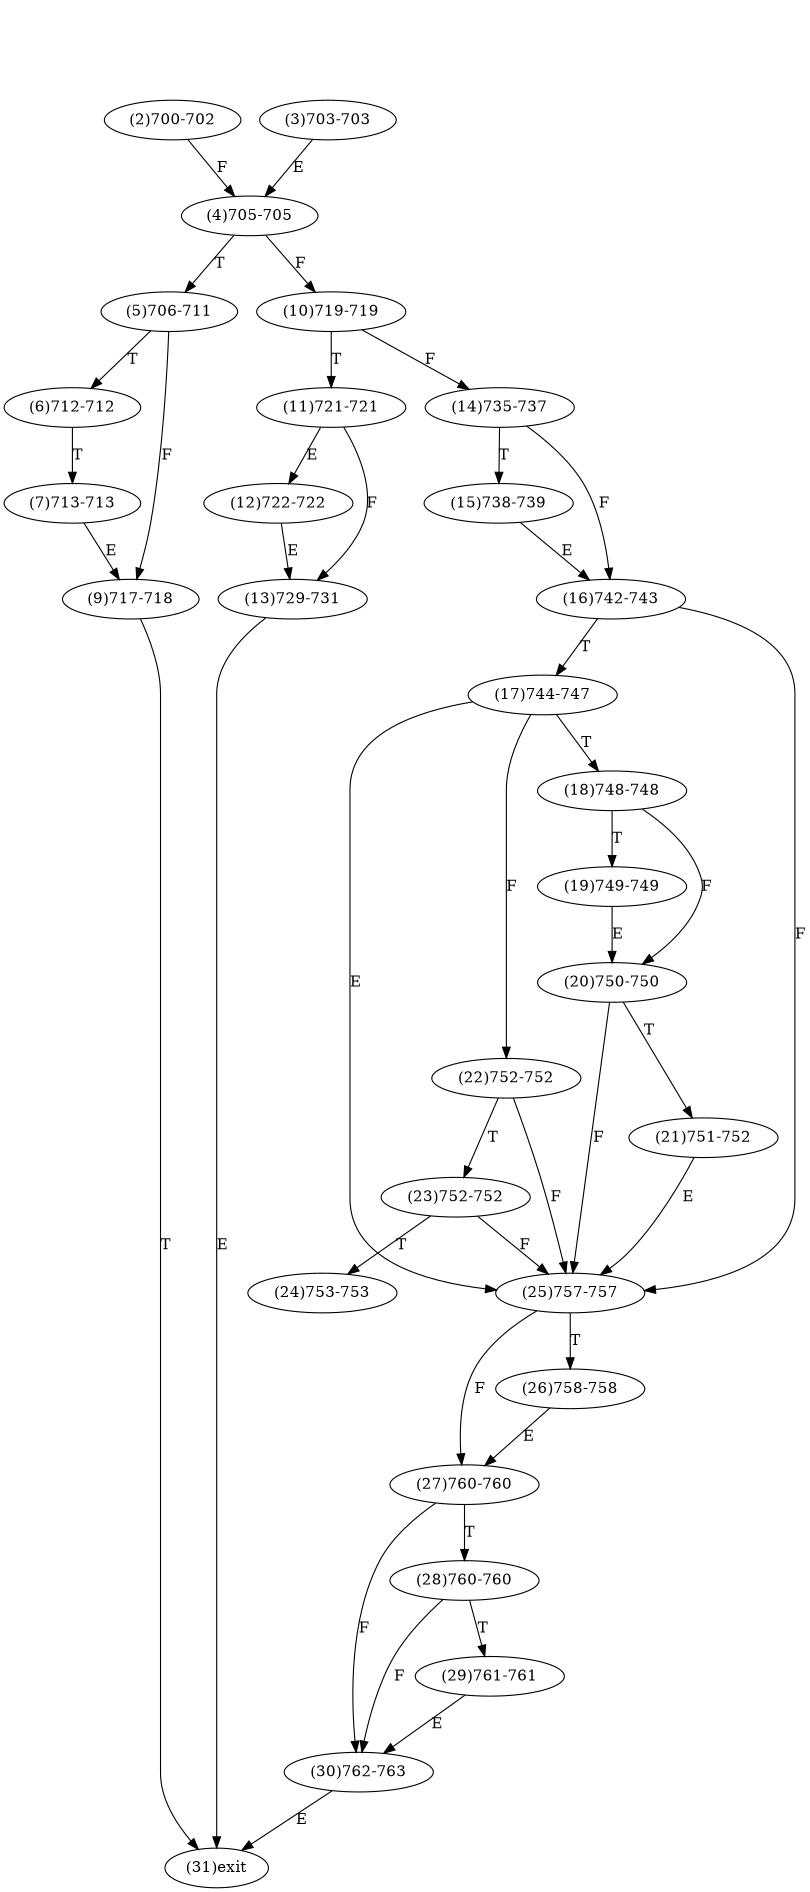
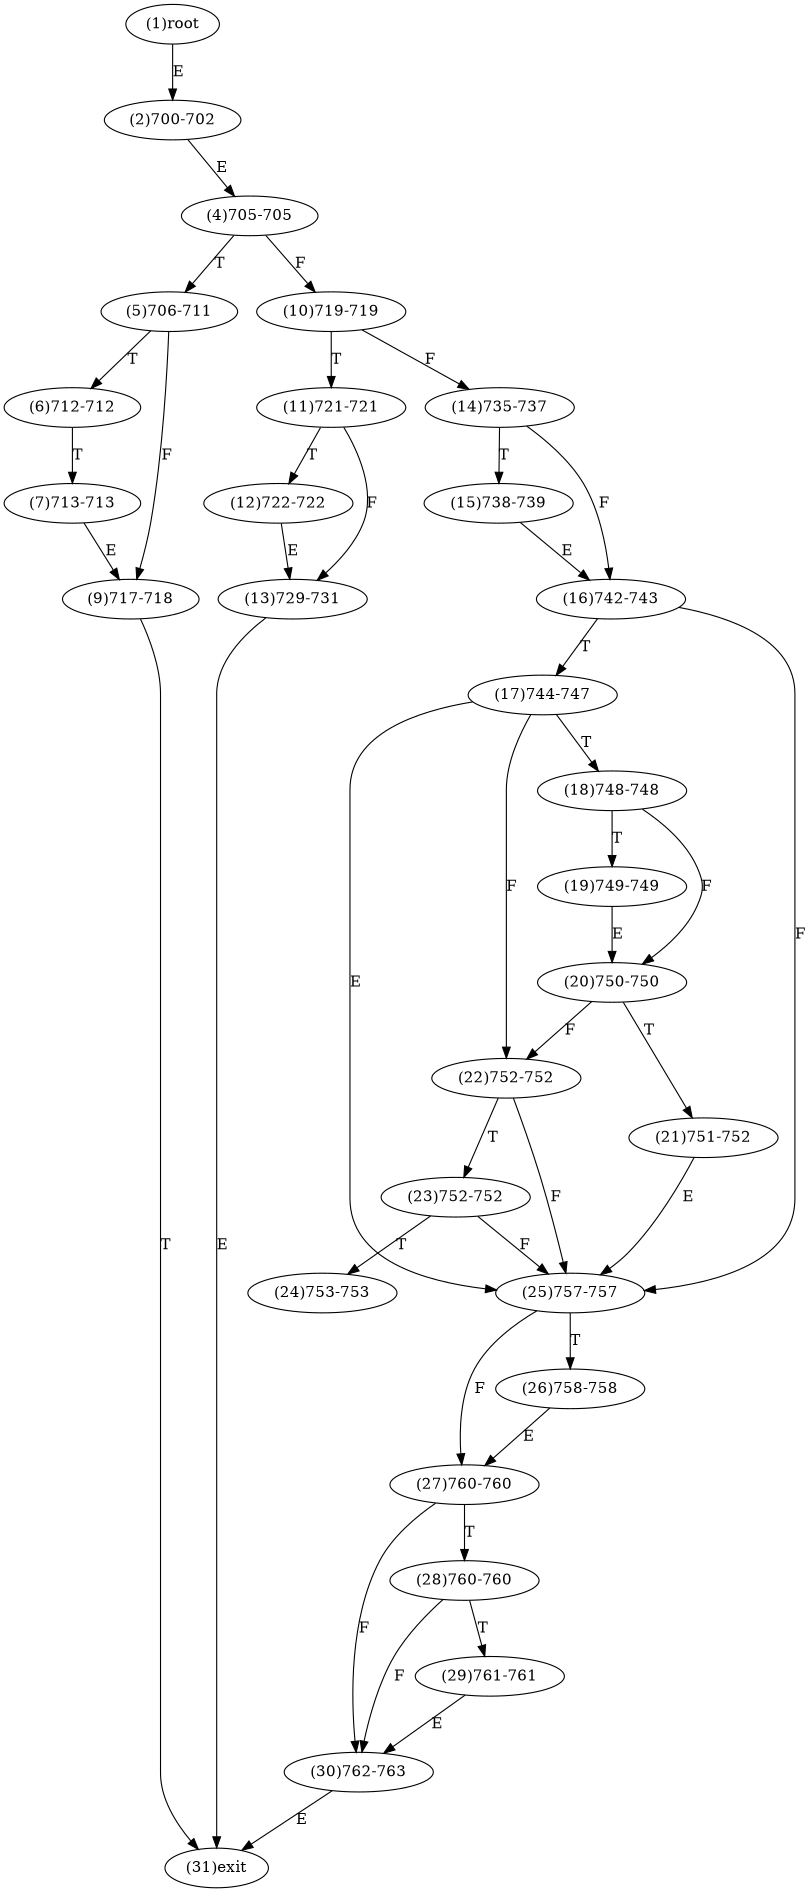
node "(1)root": added
node "(3)703-703": removed
edge "(2)700-702" -> "(4)705-705": label "F" -> "E"
edge "(11)721-721" -> "(12)722-722": label "E" -> "T"
edge "(20)750-750" -> "(25)757-757": now "(20)750-750" -> "(22)752-752"
